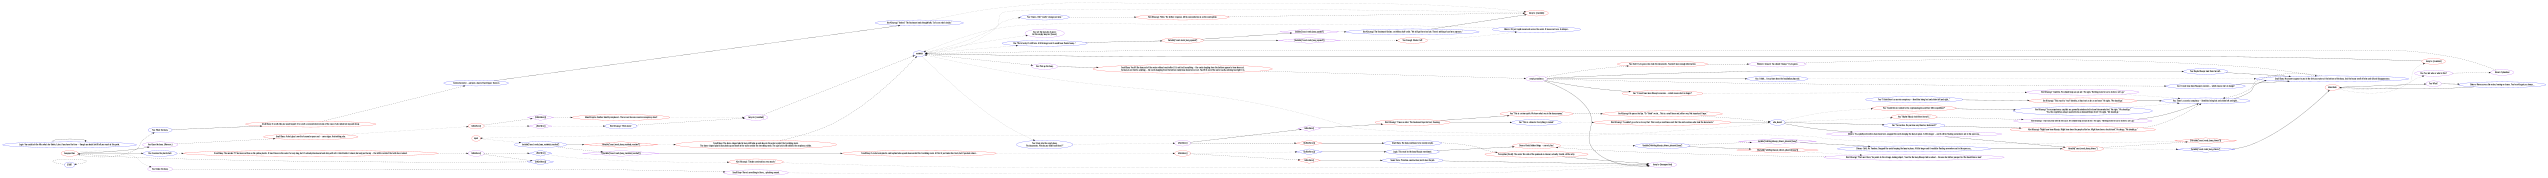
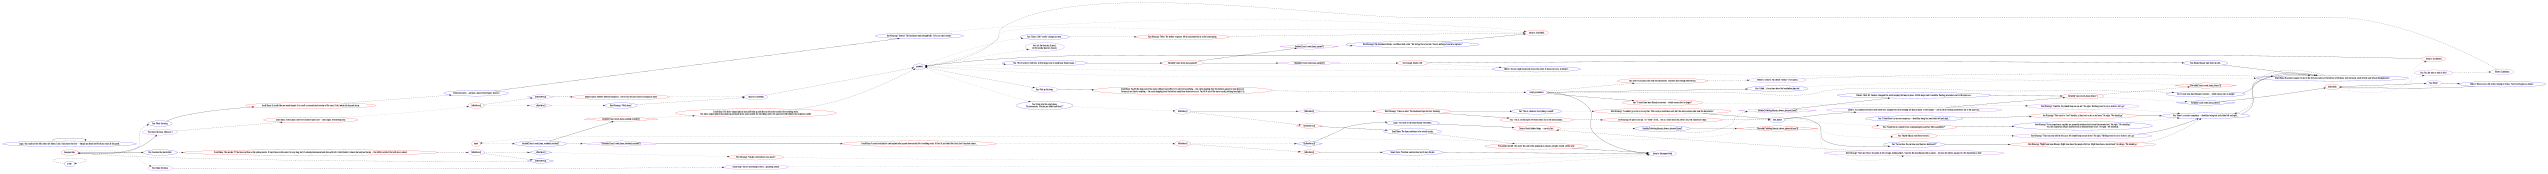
edge "empty_emptiness" -> "You: Maybe Klaasje took them herself...": now "You: Enough. Shake it off." -> "You: Maybe Klaasje took them herself..."
